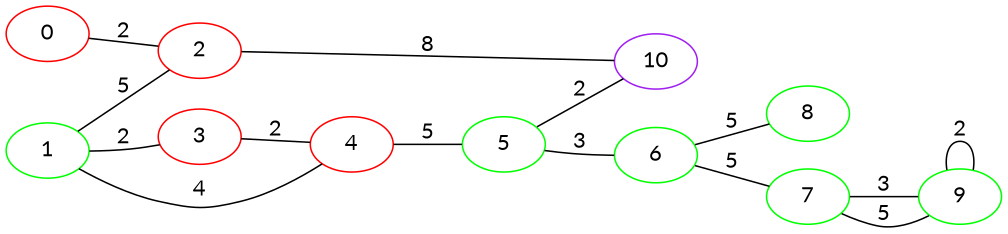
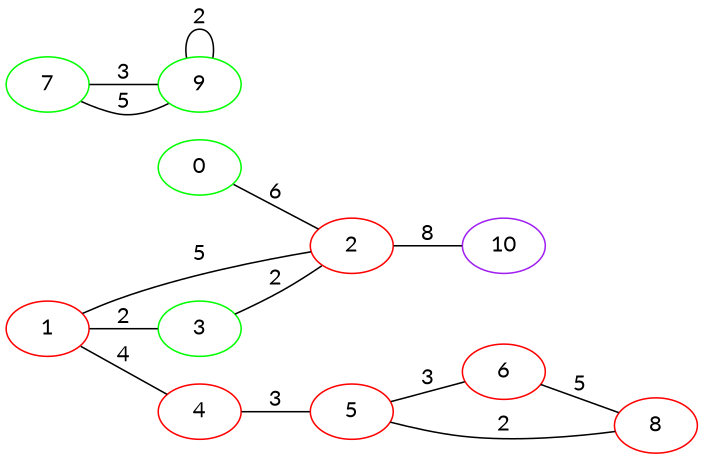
edge "0" -- "2": label "2" -> "6"
node "0": color red -> green
edge "10" -- "5": now "8" -- "5"
node "8": color green -> red
edge "4" -- "5": label "5" -> "3"
node "3": color red -> green
edge "3" -- "4": now "3" -- "2"
node "5": color green -> red
node "1": color green -> red
node "6": color green -> red
edge "6" -- "7": removed, label "5"
